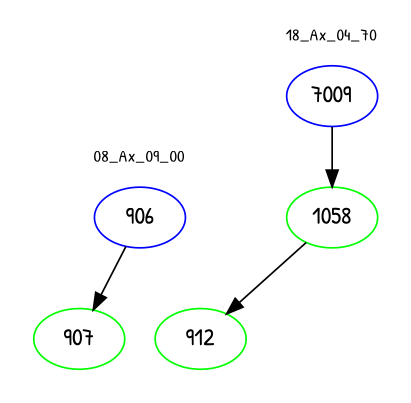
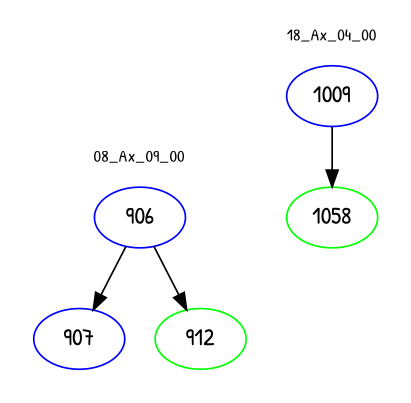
cluster "18_Ax_04_70": label "18_Ax_04_70" -> "18_Ax_04_00"
node "7009": label "7009" -> "1009"
edge "1058" -> "912": now "906" -> "912"
node "907": color green -> blue
